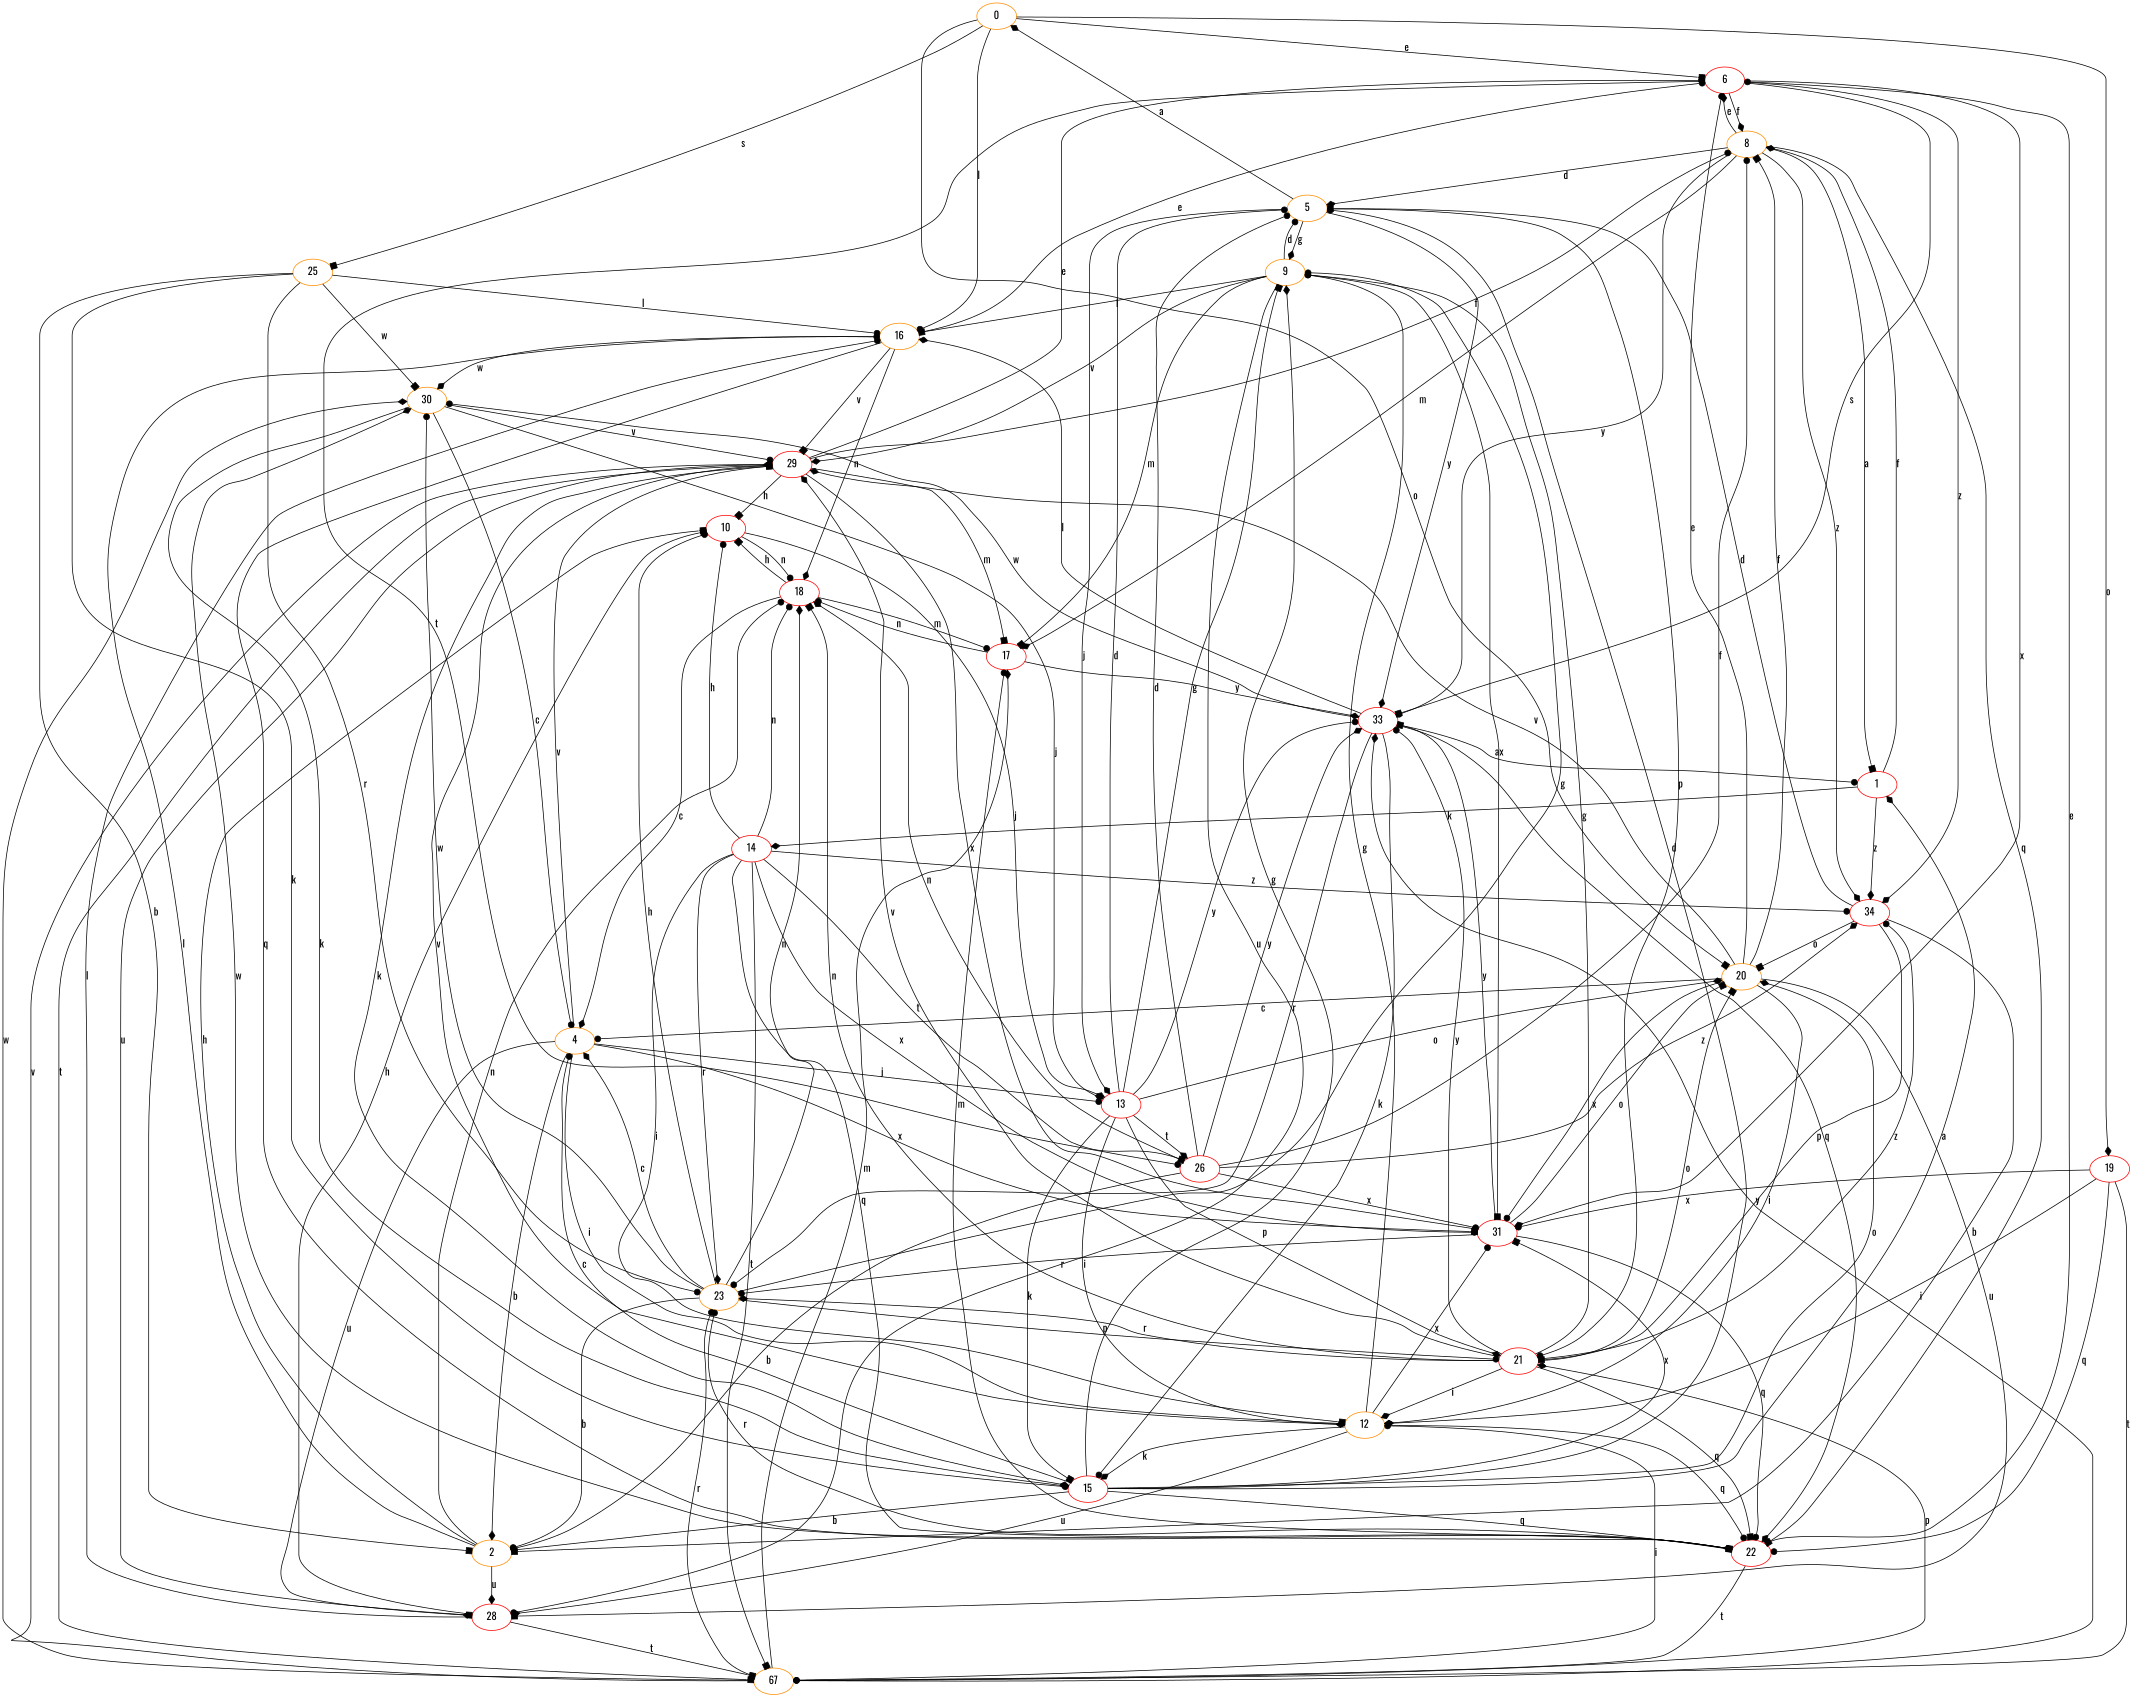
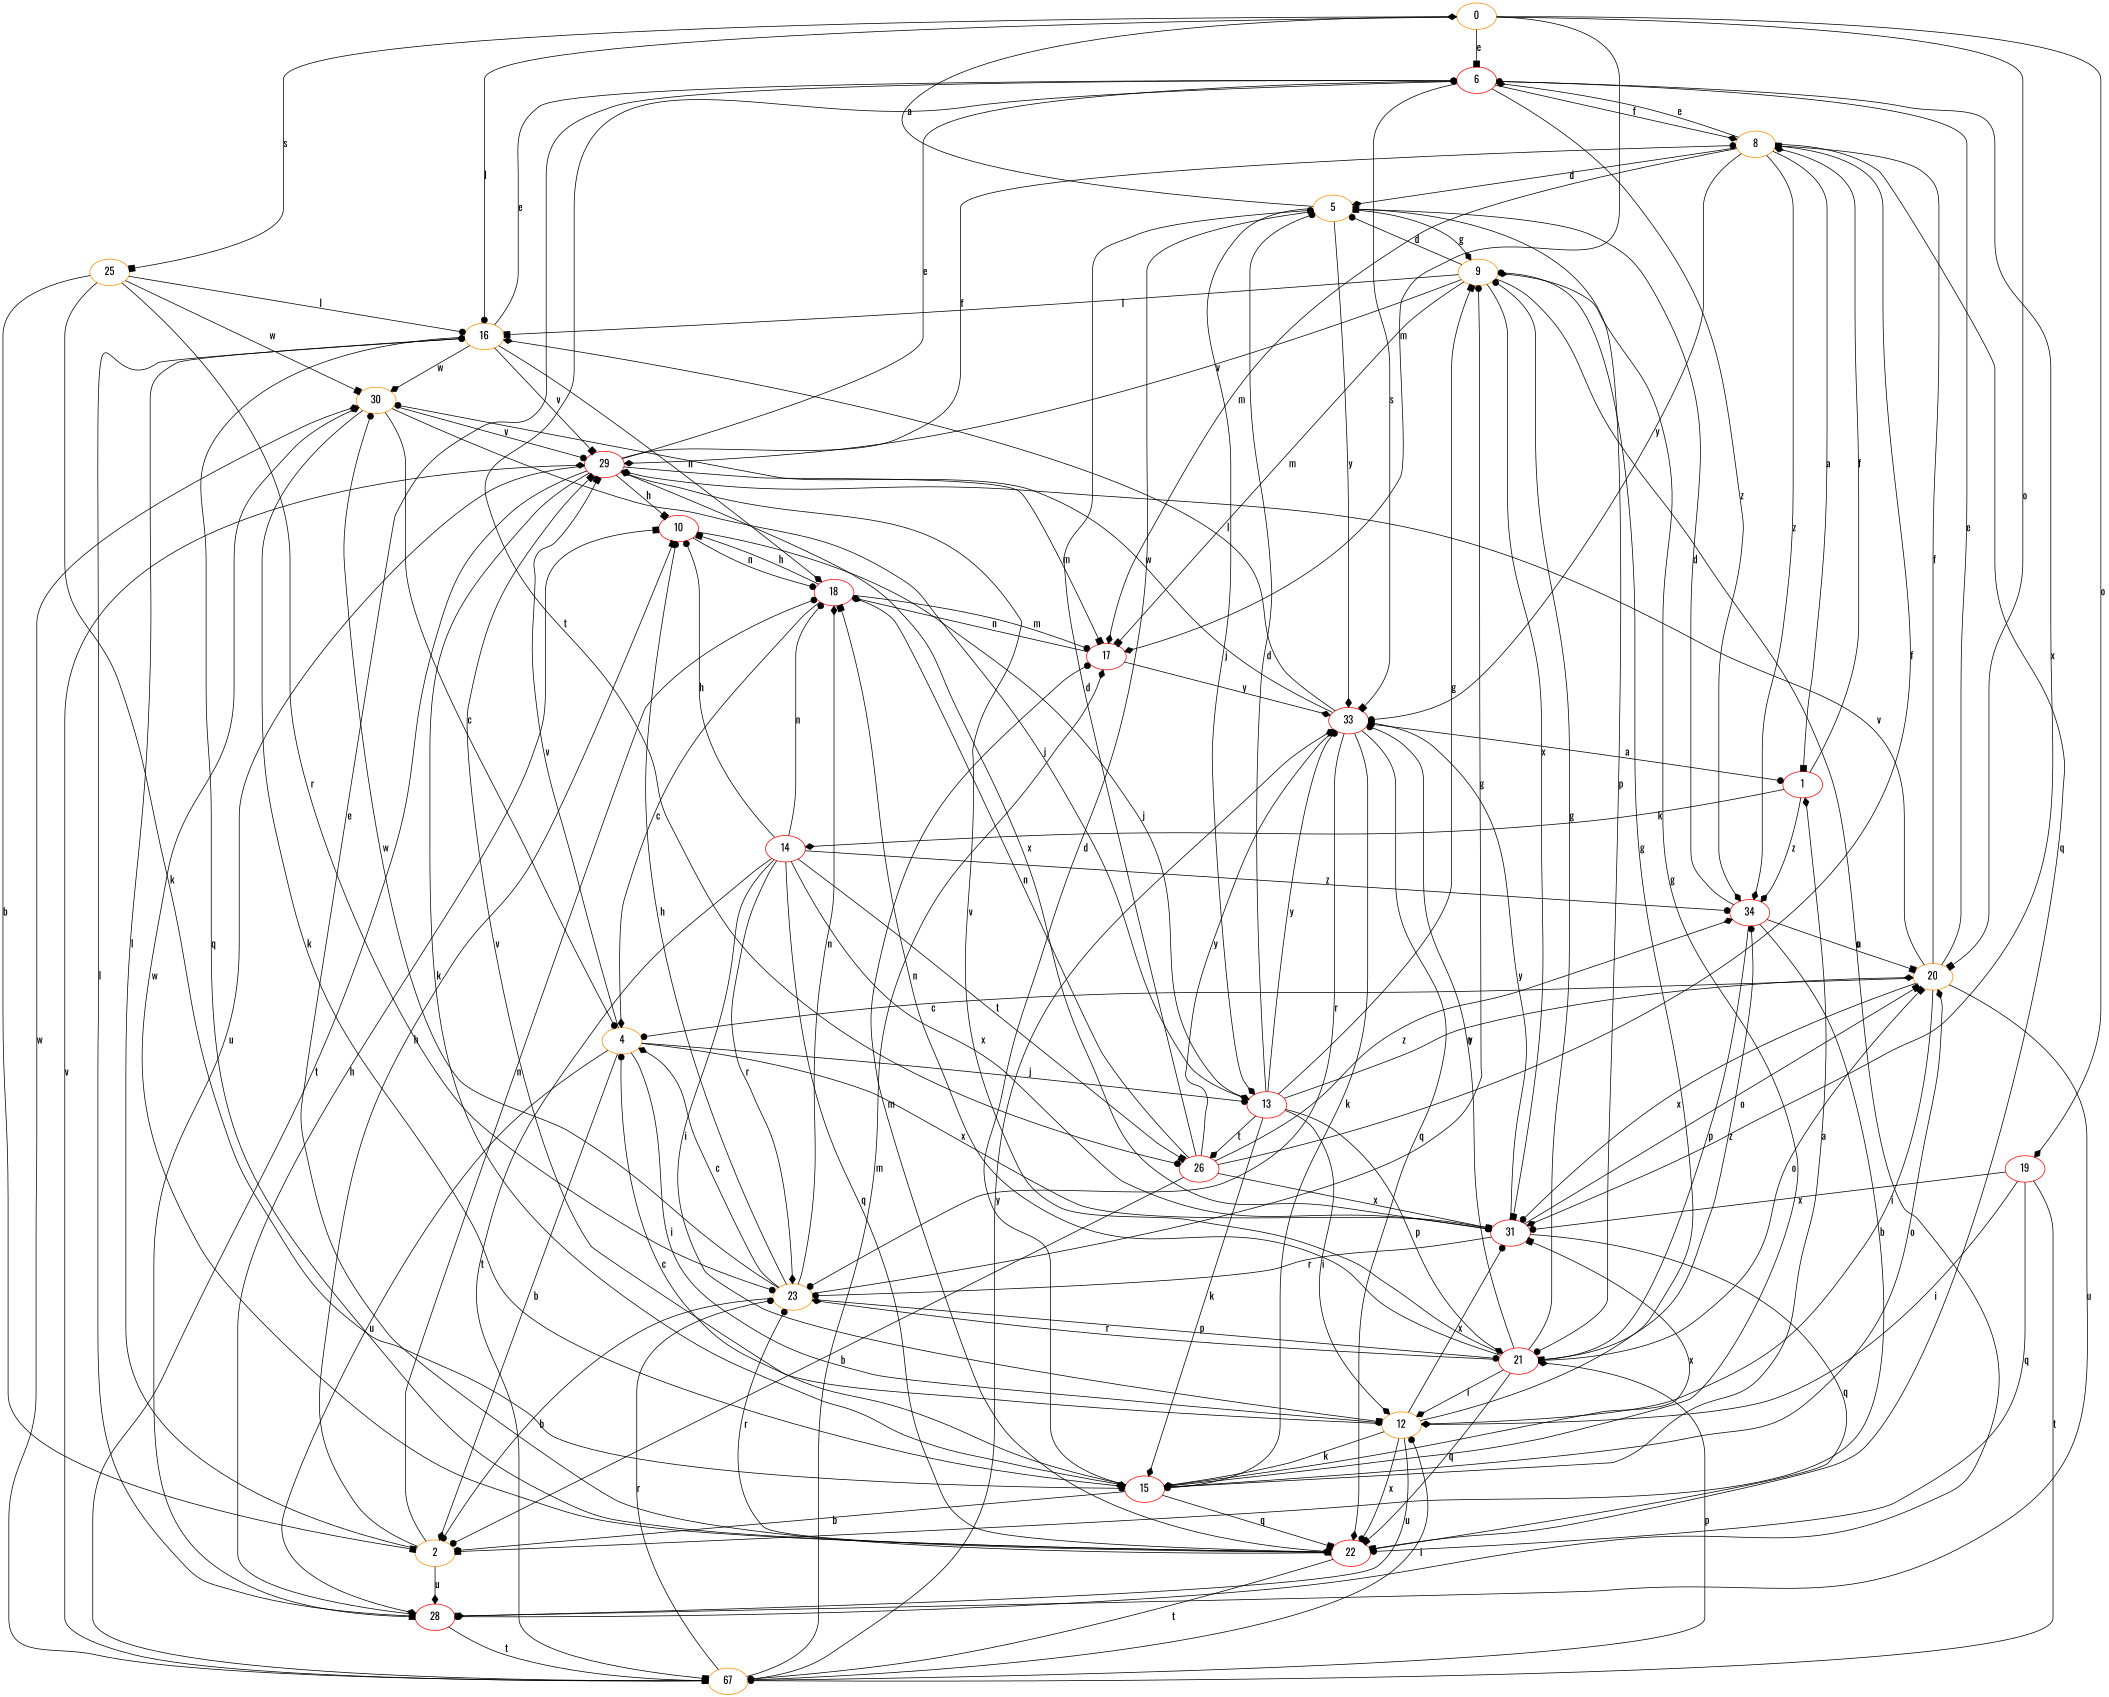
edge "0" -> "17": added, label "m"
edge "13" -> "15": arrowhead box -> diamond
edge "12" -> "22": label "q" -> "x"
